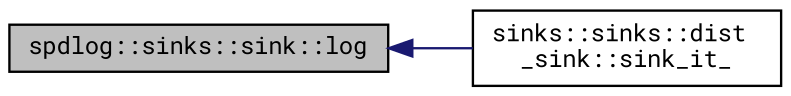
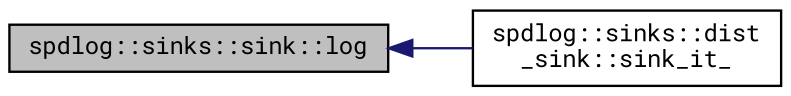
node "sinks::sinks::dist _sink::sink_it_": label "sinks::sinks::dist _sink::sink_it_" -> "spdlog::sinks::dist _sink::sink_it_"
